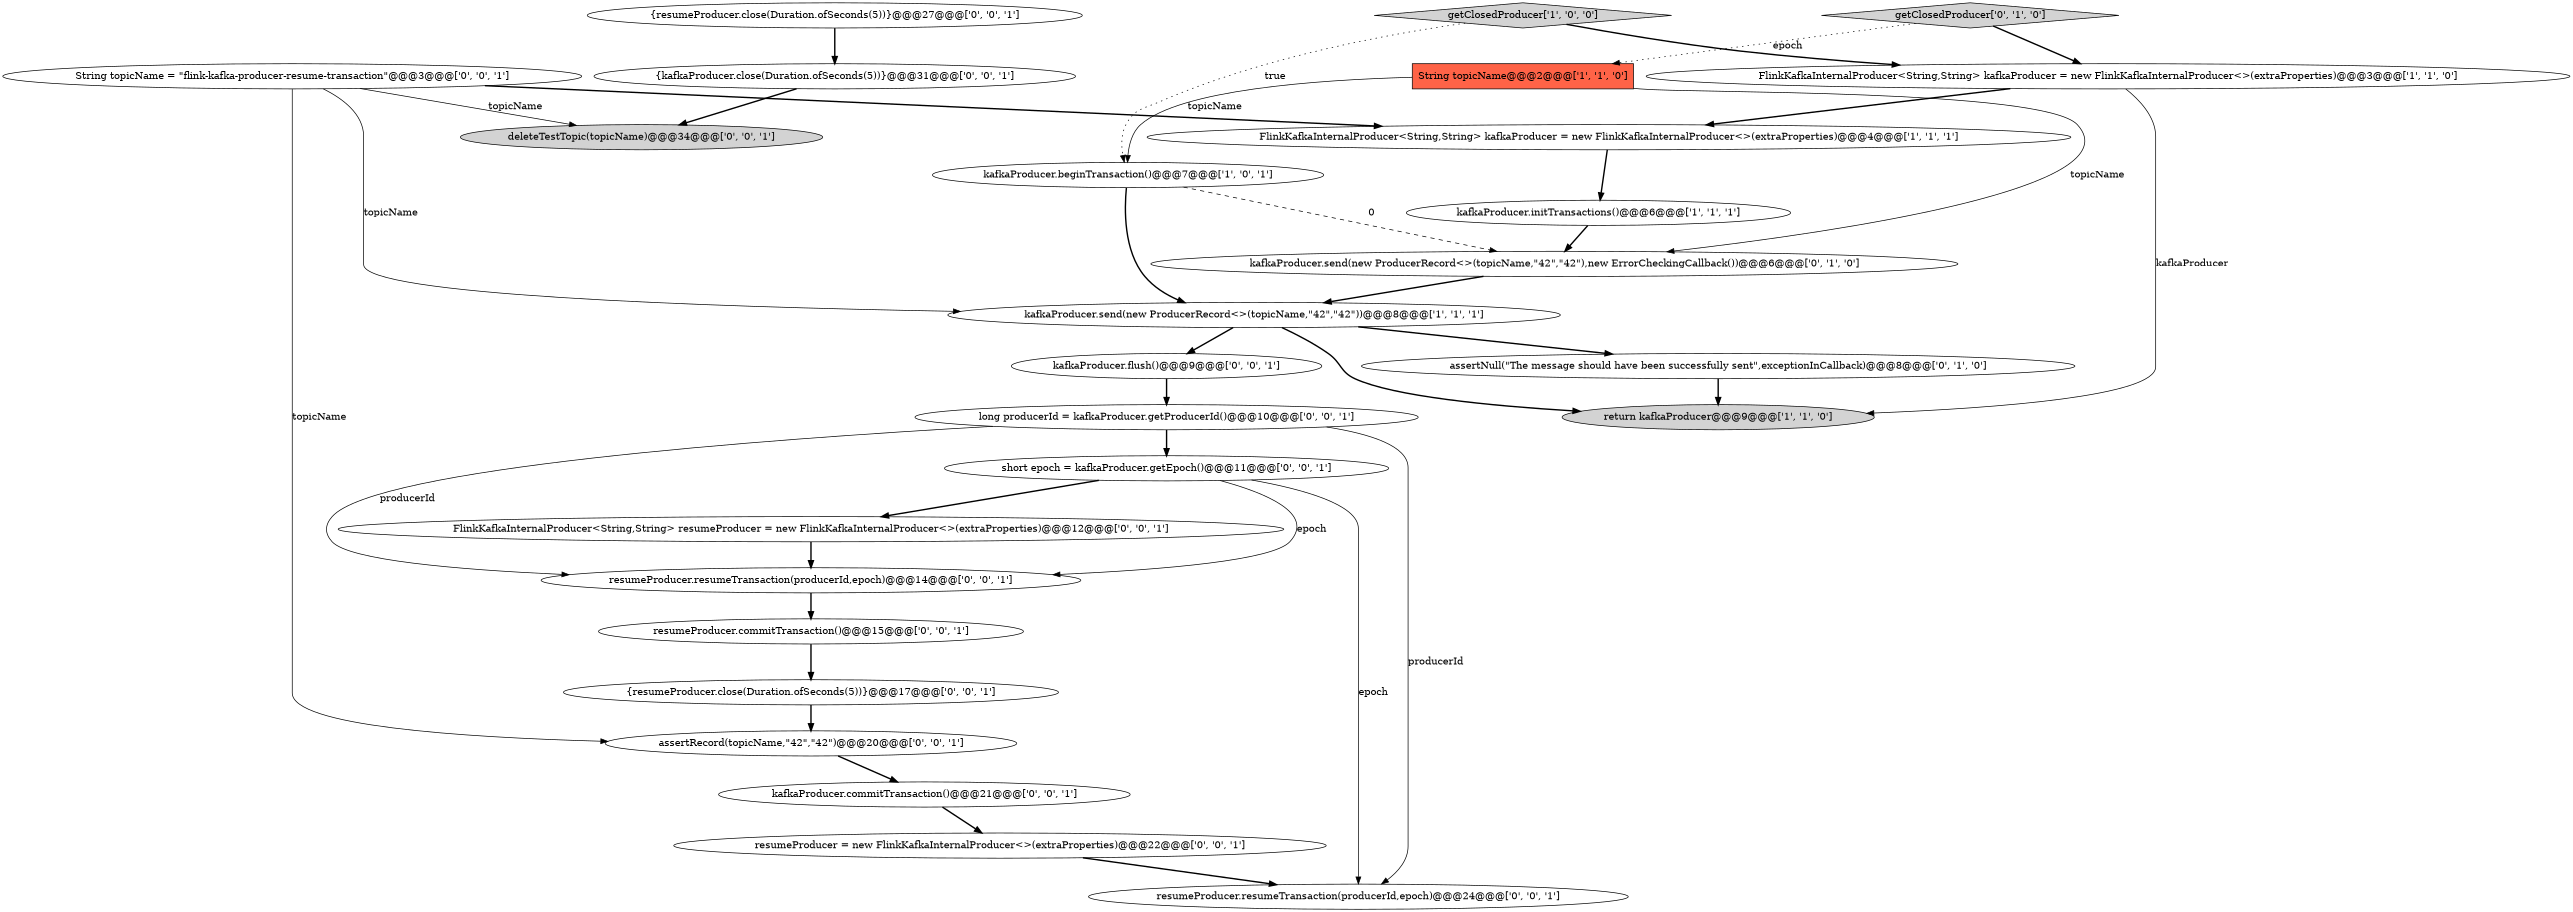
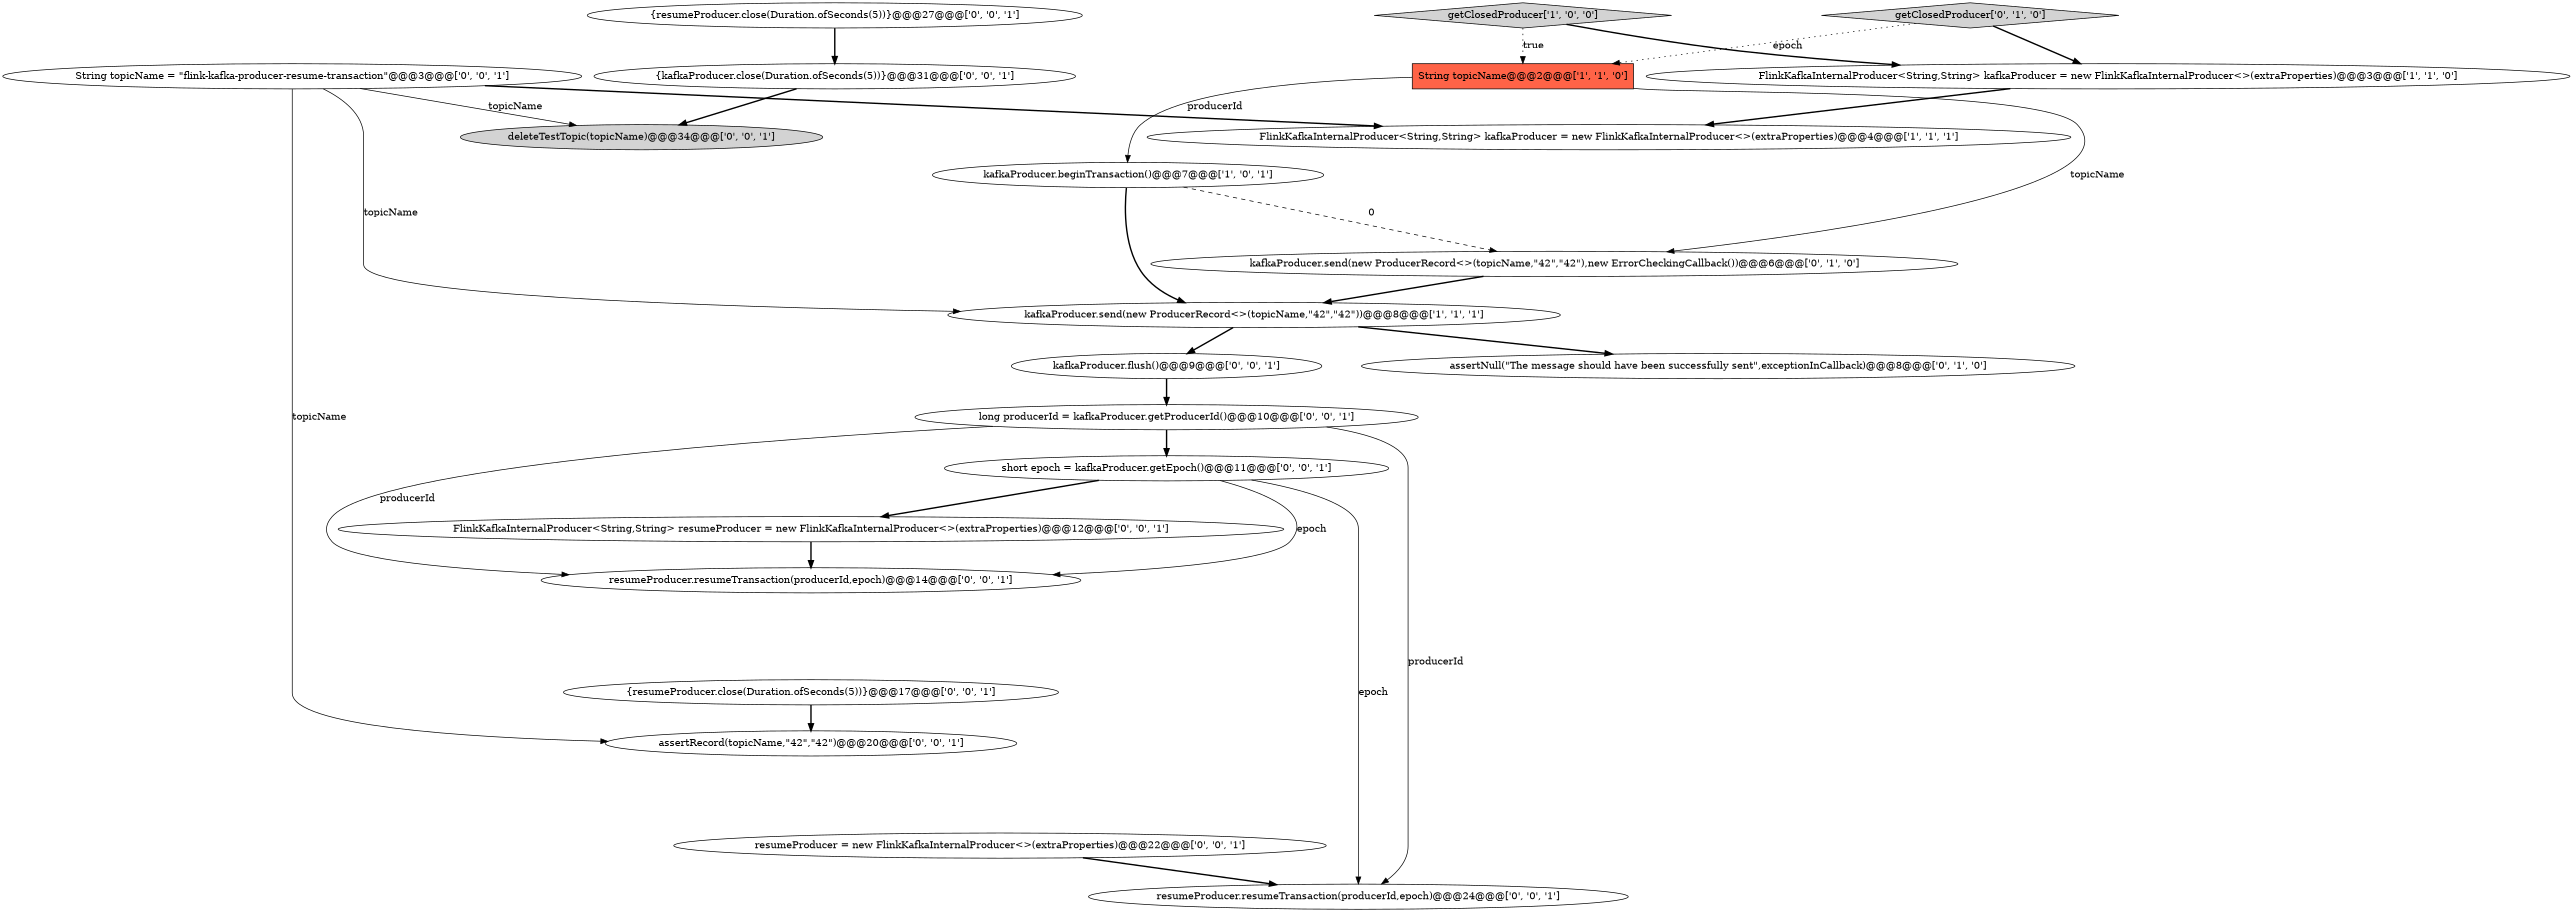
edge "getClosedProducer['1', '0', '0']" -> "kafkaProducer.beginTransaction()@@@7@@@['1', '0', '1']": now "getClosedProducer['1', '0', '0']" -> "String topicName@@@2@@@['1', '1', '0']"
edge "String topicName@@@2@@@['1', '1', '0']" -> "kafkaProducer.beginTransaction()@@@7@@@['1', '0', '1']": label "topicName" -> "producerId"
node "kafkaProducer.initTransactions()@@@6@@@['1', '1', '1']": removed
node "return kafkaProducer@@@9@@@['1', '1', '0']": removed
node "resumeProducer.commitTransaction()@@@15@@@['0', '0', '1']": removed
node "kafkaProducer.commitTransaction()@@@21@@@['0', '0', '1']": removed
